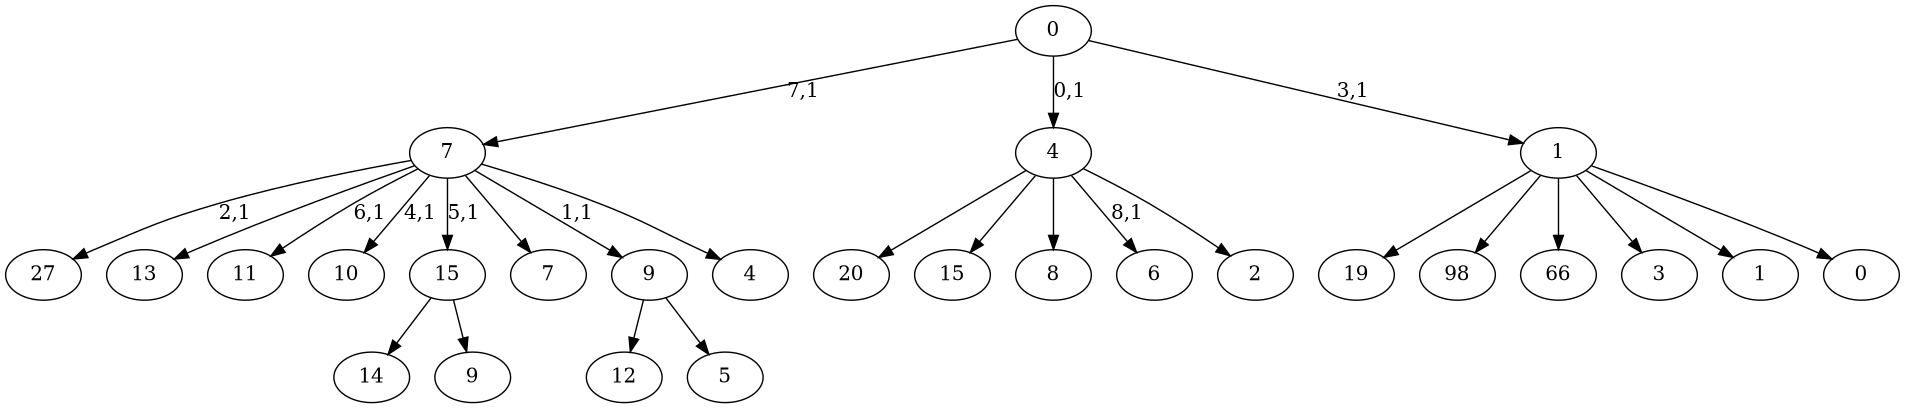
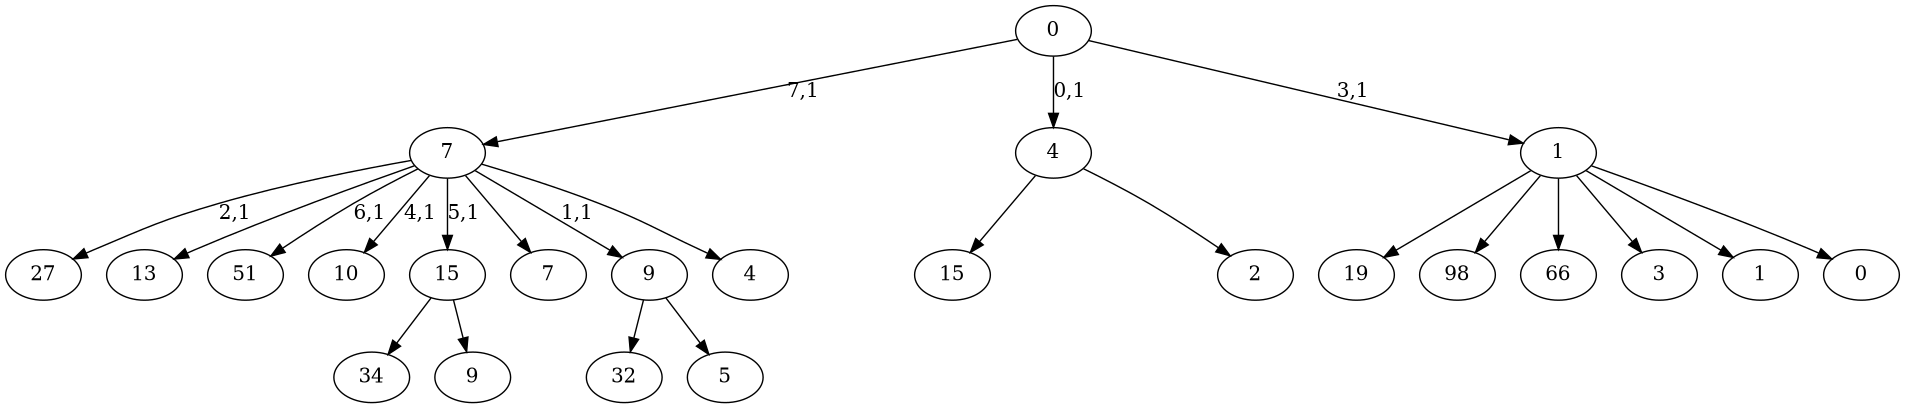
node "11": label "11" -> "51"
node "20": removed
node "8": removed
node "6": removed
node "14": label "14" -> "34"
node "12": label "12" -> "32"
